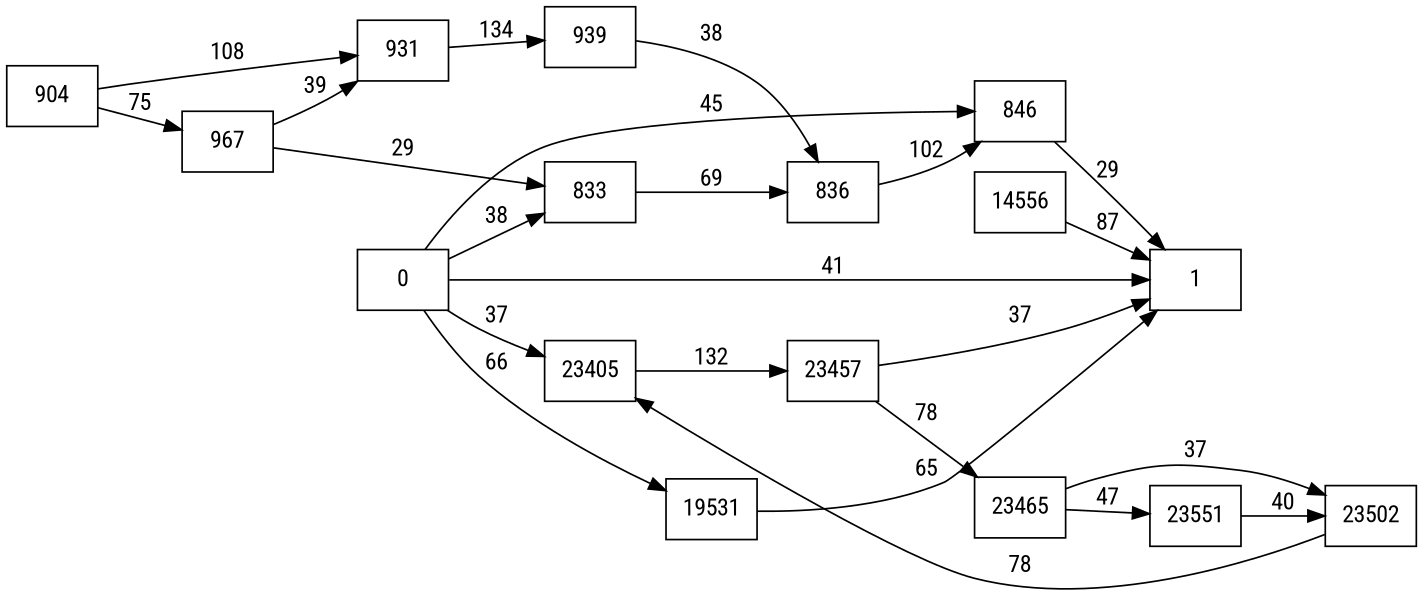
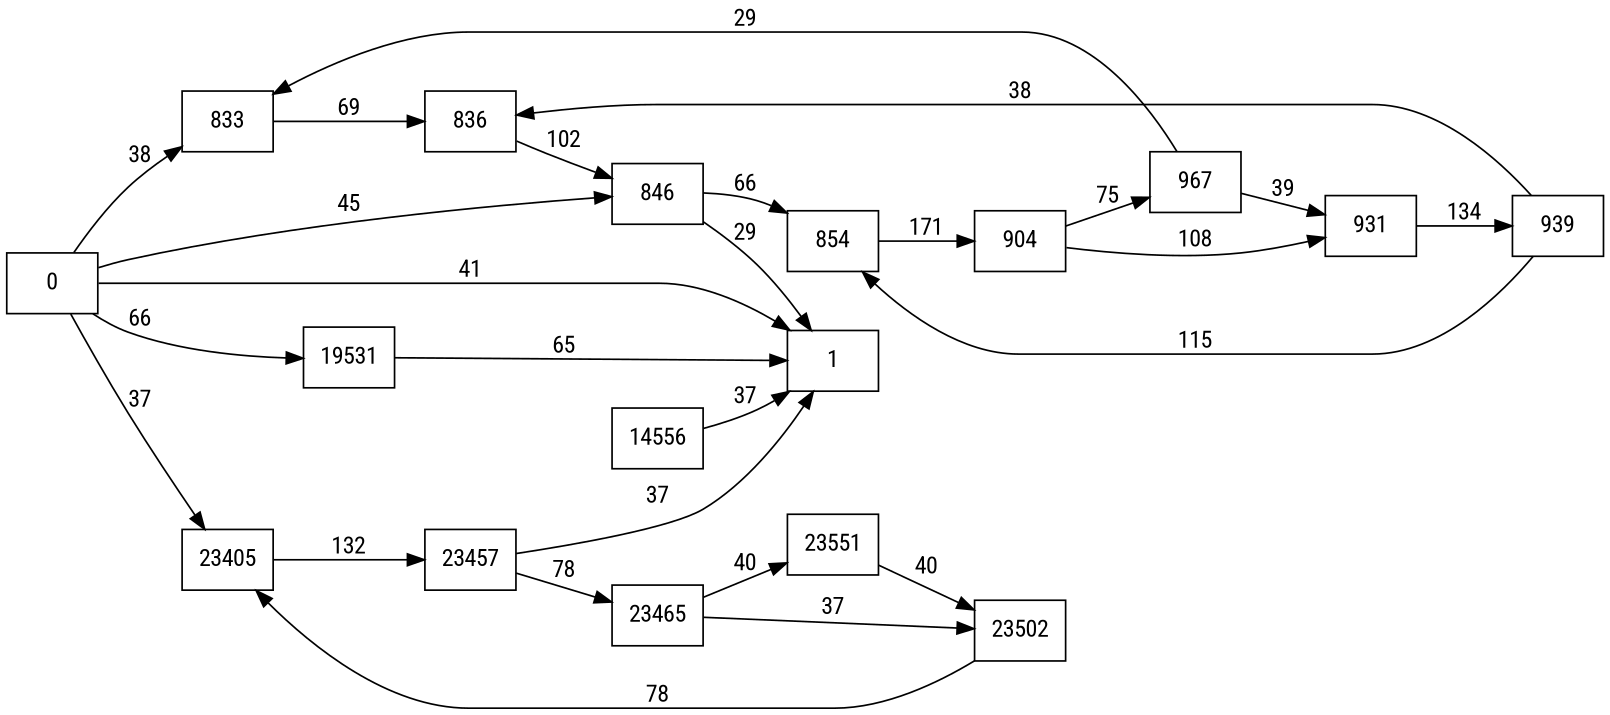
edge "14556" -> "1": label "87" -> "37"
node "854": added
edge "23465" -> "23551": label "47" -> "40"
